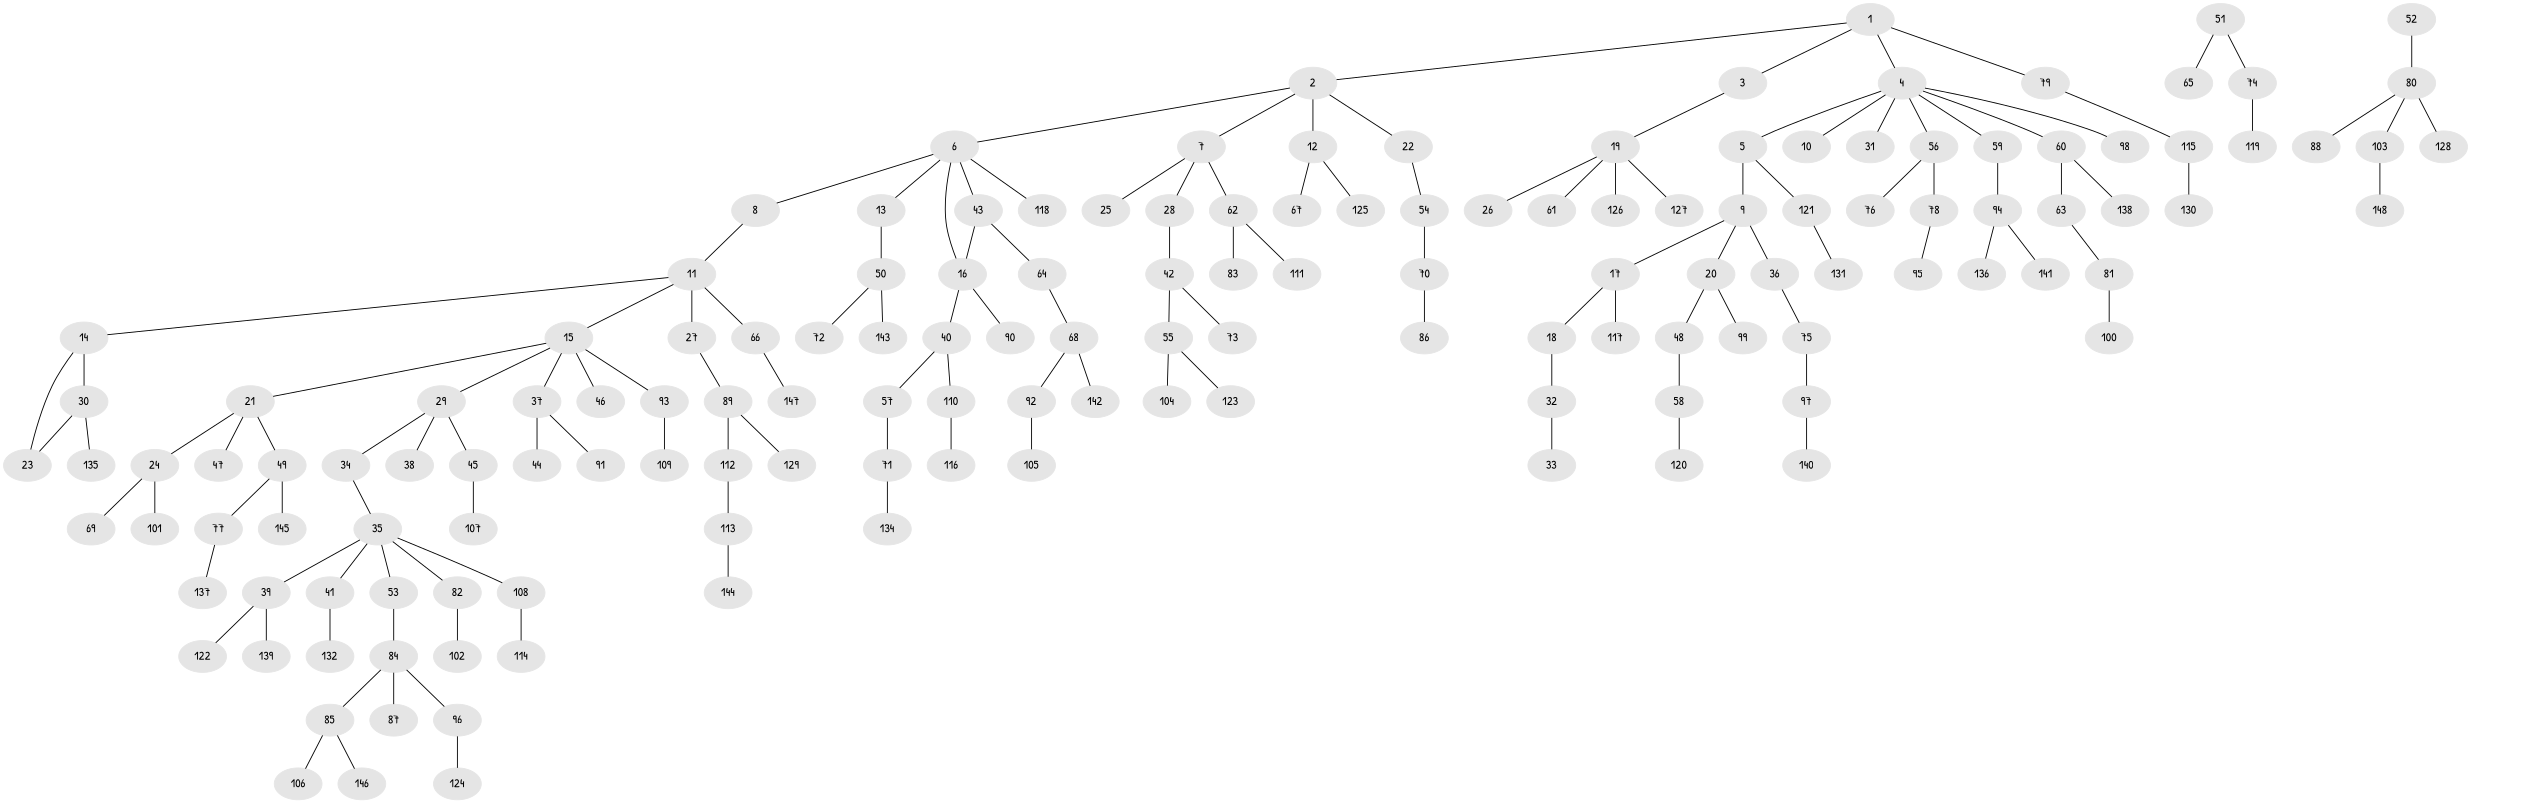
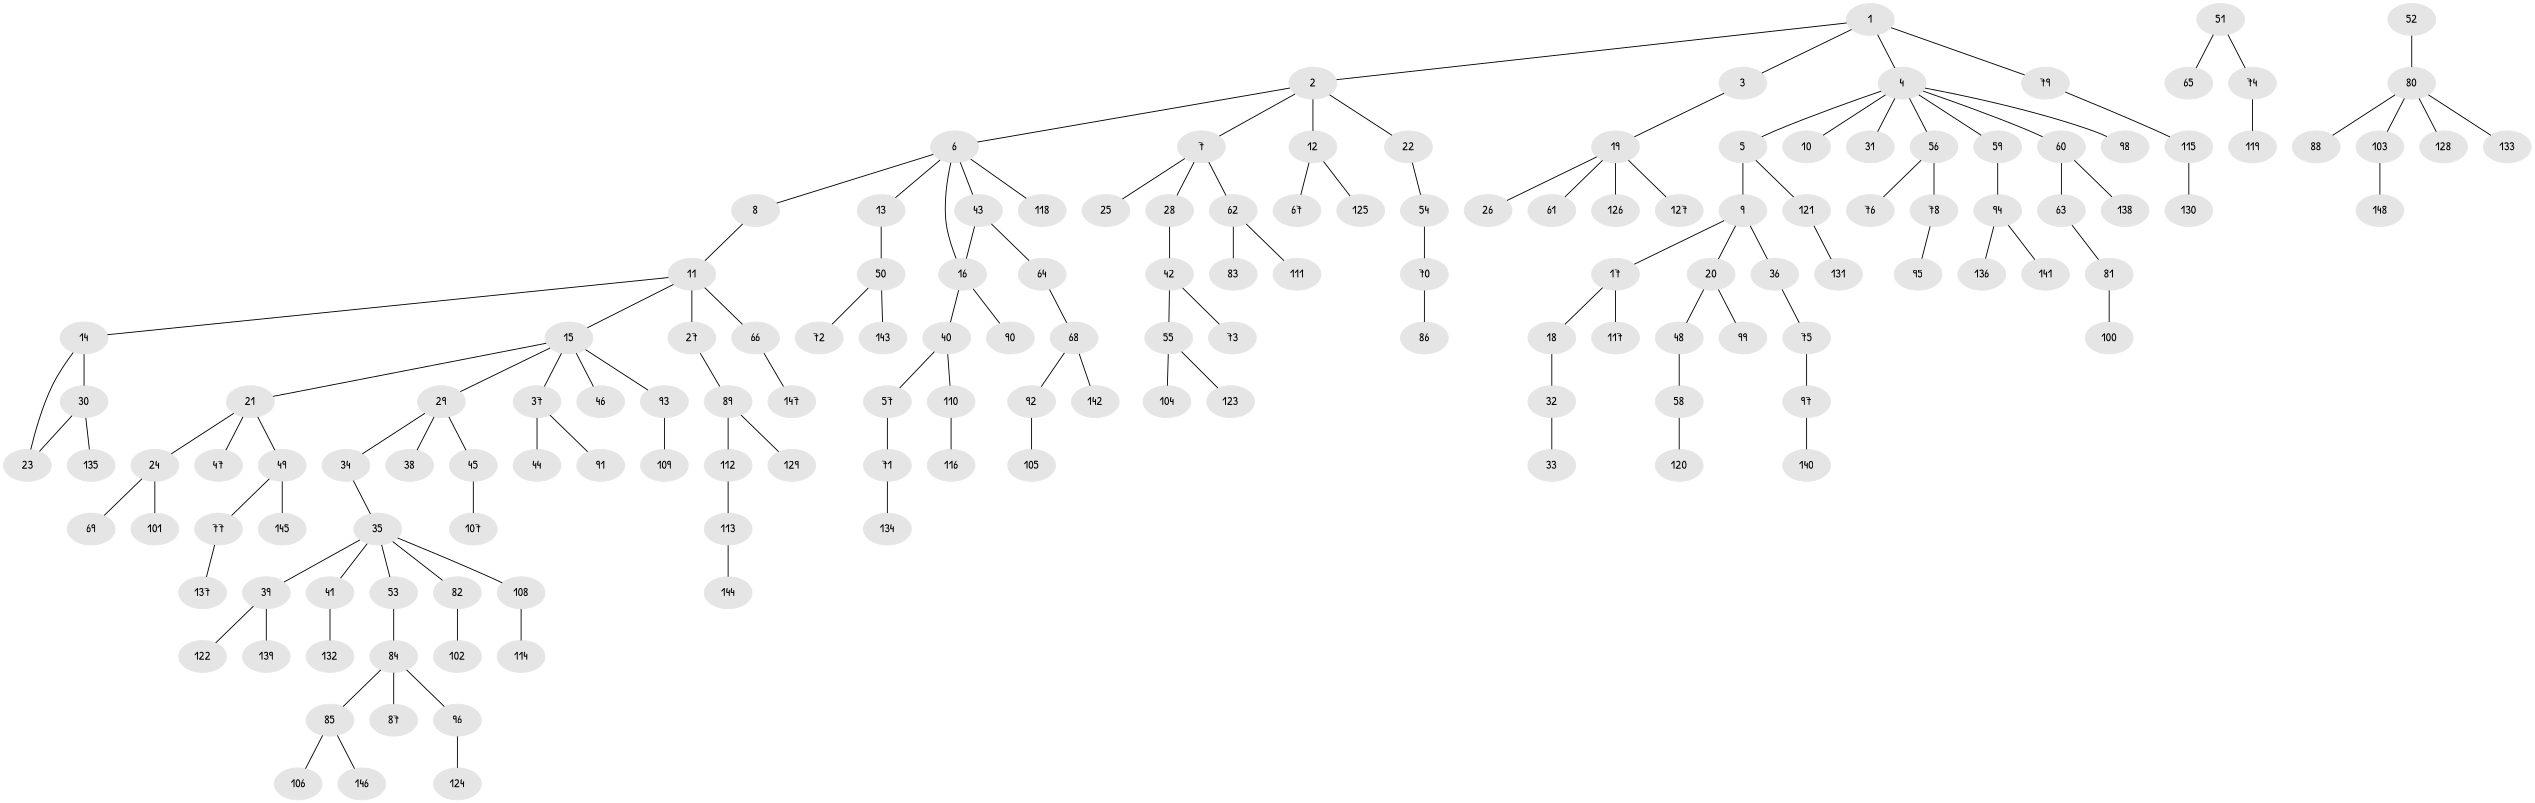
node "133": added
